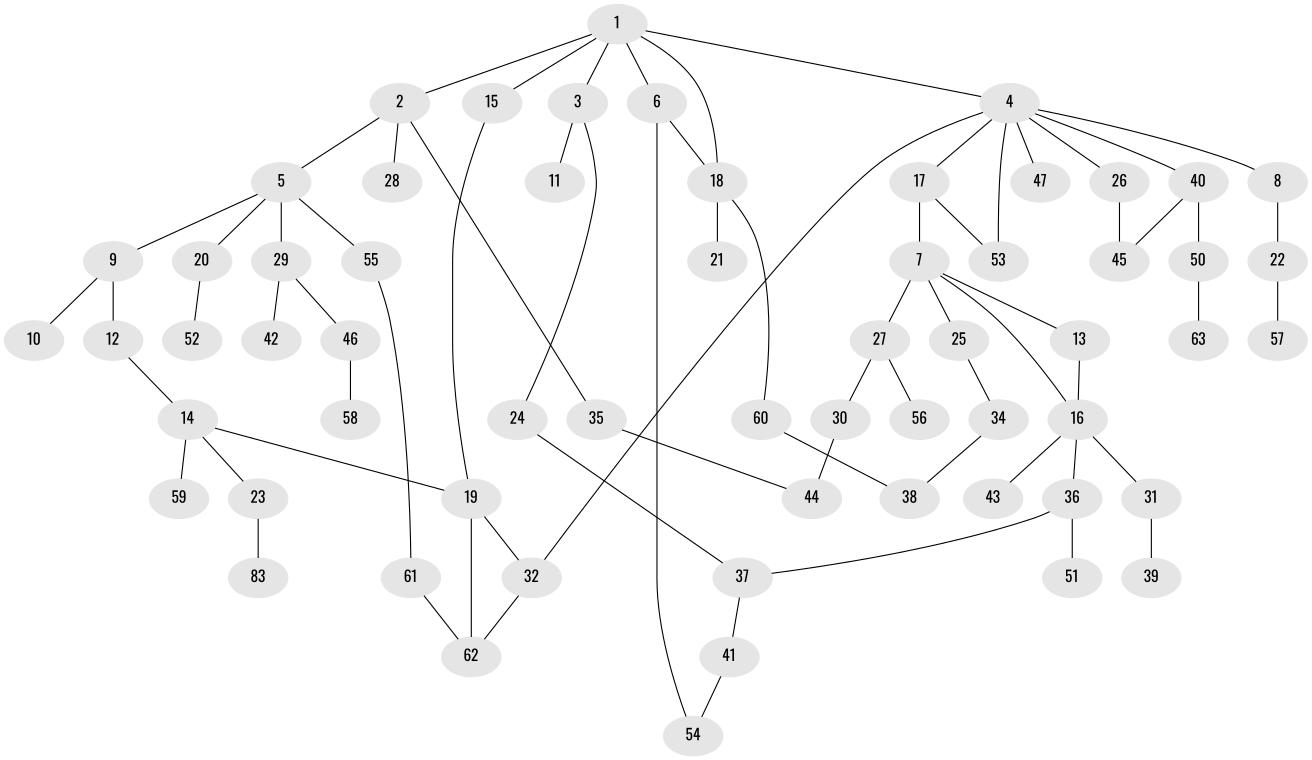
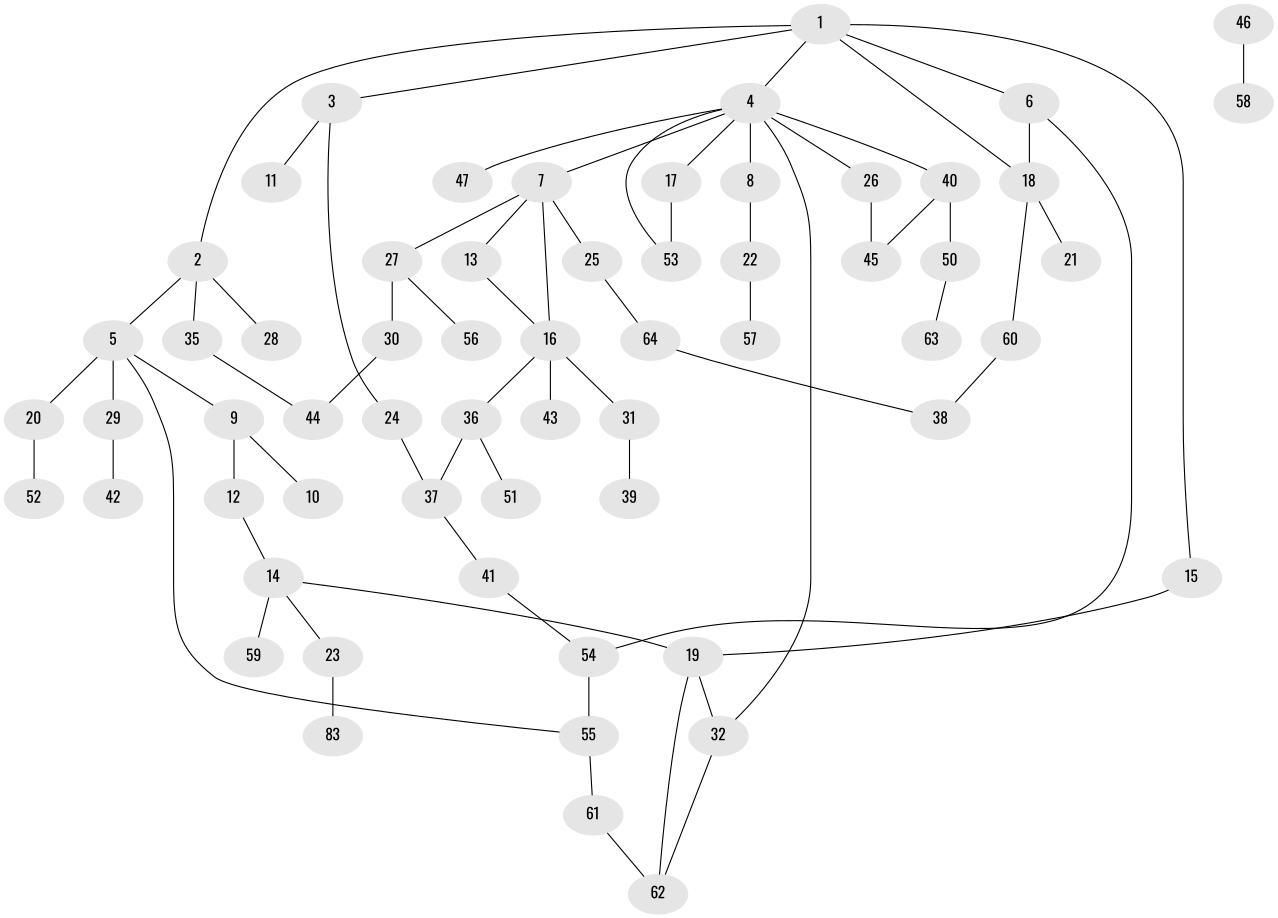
edge "17" -- "7": now "4" -- "7"
edge "29" -- "46": removed
node "34": label "34" -> "64"
edge "54" -- "55": added
